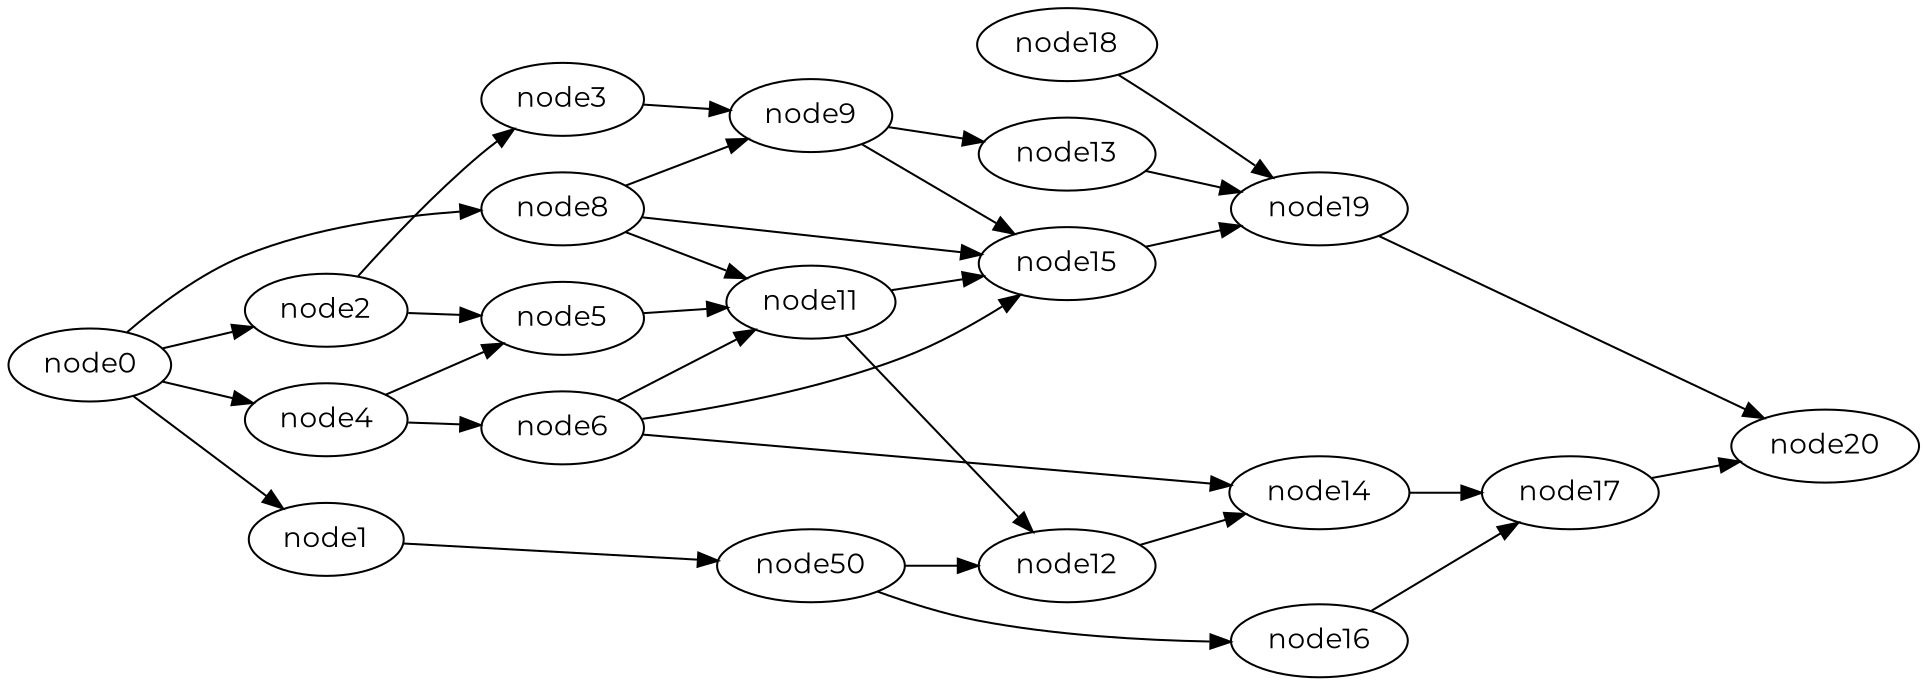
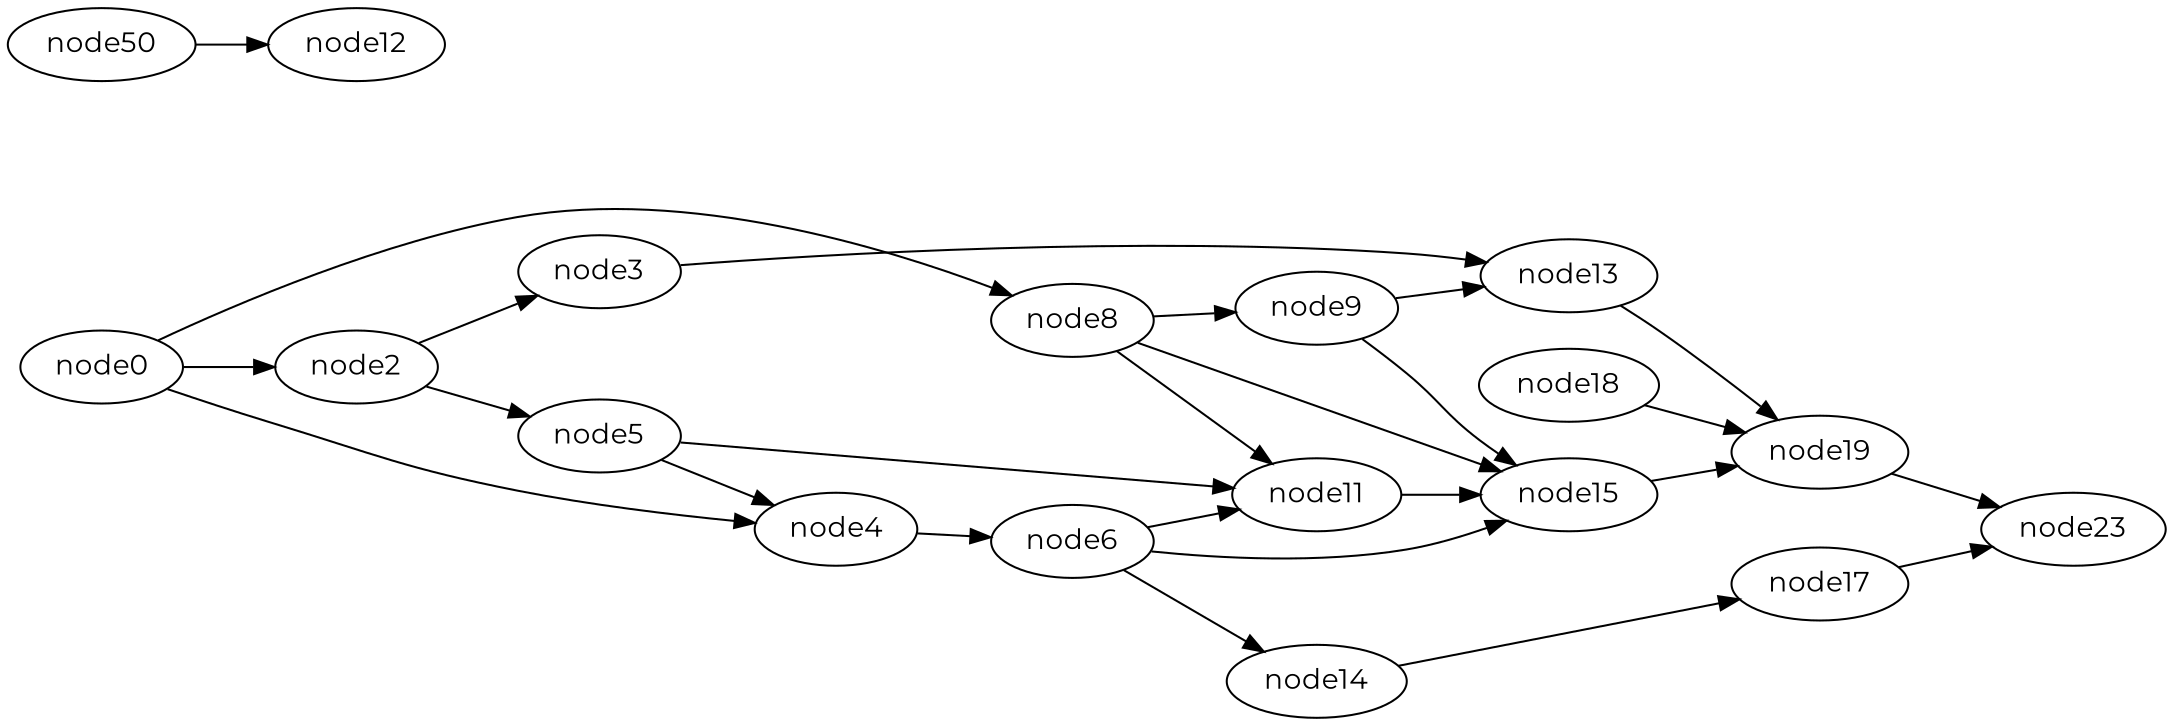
edge "node3" -> "node9": now "node3" -> "node13"
edge "node4" -> "node5": reversed
edge "node11" -> "node12": removed
node "node20": label "node20" -> "node23"
edge "node12" -> "node14": removed
node "node1": removed
node "node16": removed
